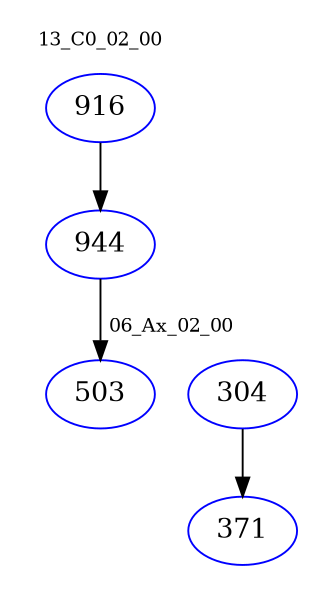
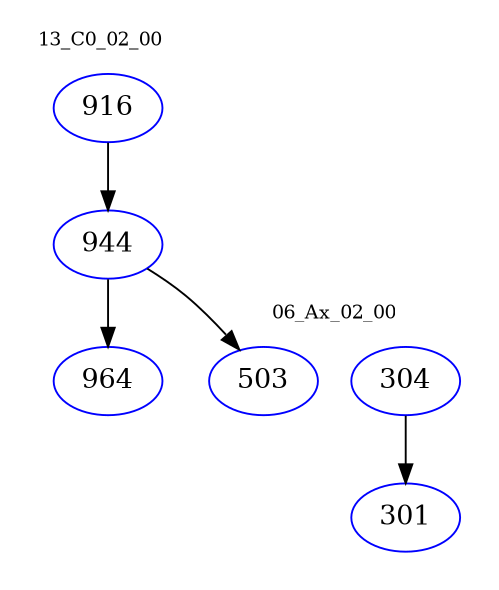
node "964": added
node "371": label "371" -> "301"
